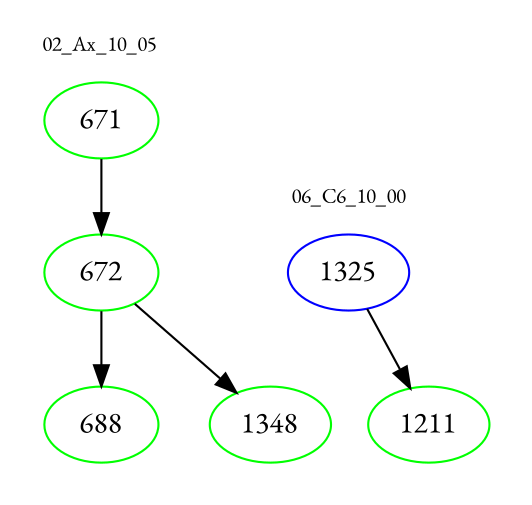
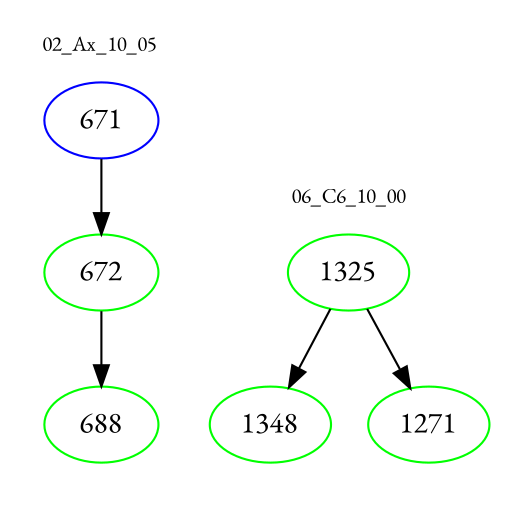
node "671": color green -> blue
node "1325": color blue -> green
edge "672" -> "1348": now "1325" -> "1348"
node "1211": label "1211" -> "1271"
